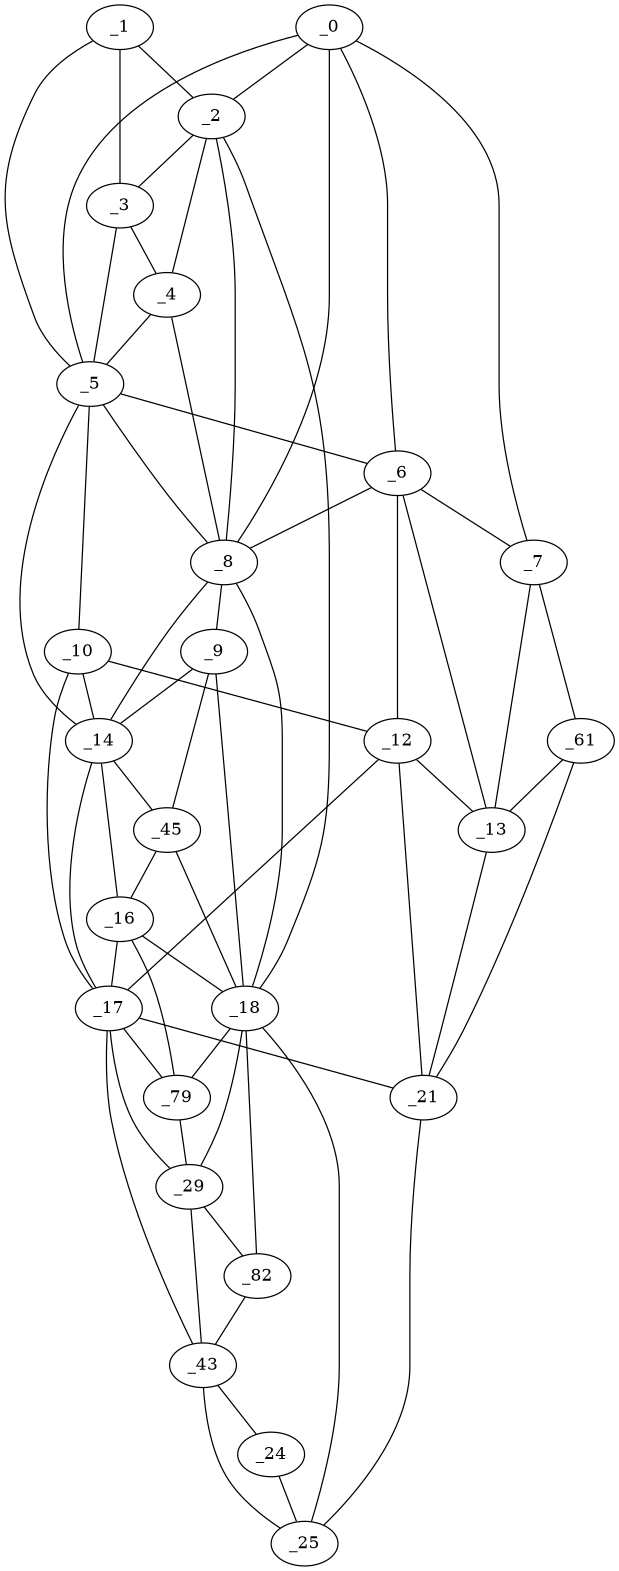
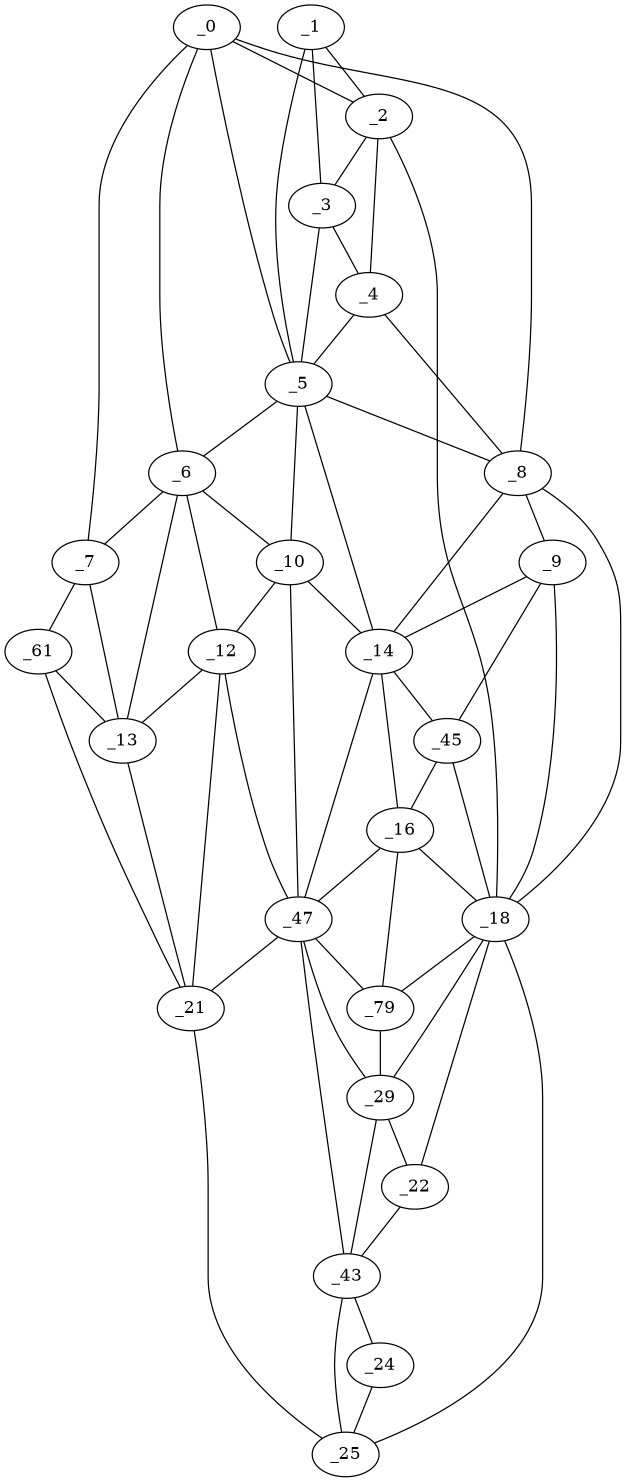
edge "_2" -- "_8": removed
edge "_6" -- "_8": now "_6" -- "_10"
node "_17": label "_17" -> "_47"
node "_82": label "_82" -> "_22"
